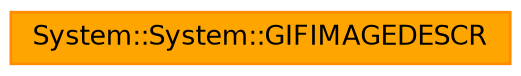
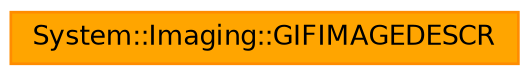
node "System::System::GIFIMAGEDESCR": label "System::System::GIFIMAGEDESCR" -> "System::Imaging::GIFIMAGEDESCR"
